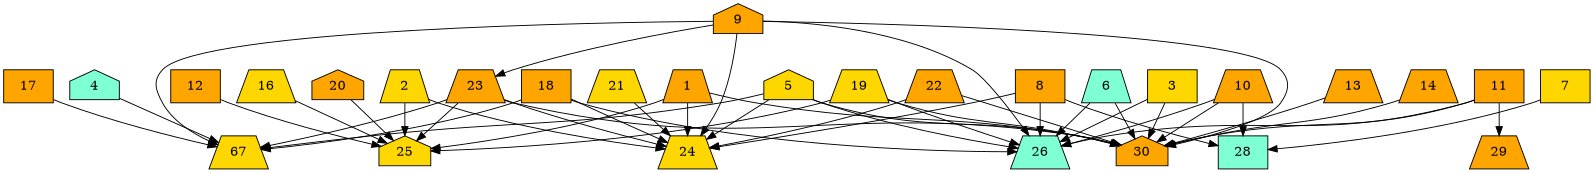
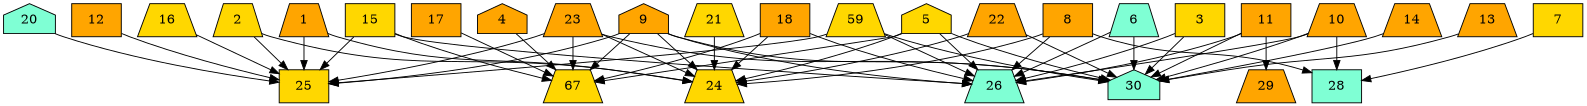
node "15": added
edge "9" -> "23": now "9" -> "25"
node "4": fillcolor aquamarine -> orange
node "20": fillcolor orange -> aquamarine
node "19": label "19" -> "59"
edge "1" -> "30": removed
node "25": shape house -> box
node "30": fillcolor orange -> aquamarine
